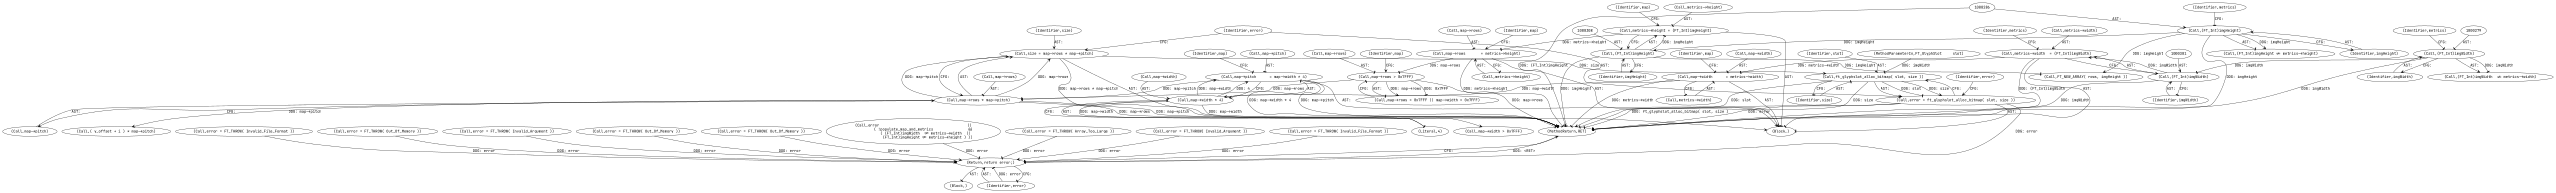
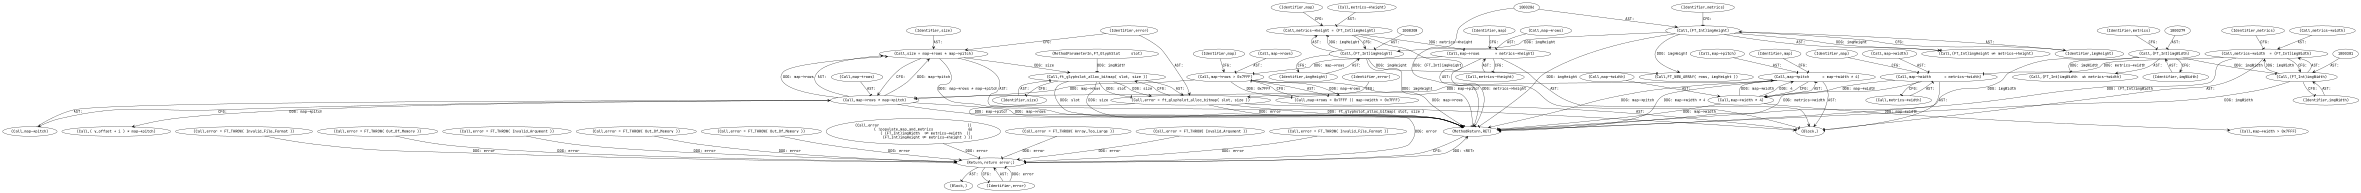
node "(Identifier,slot)": removed
node "(Literal,4)": removed
